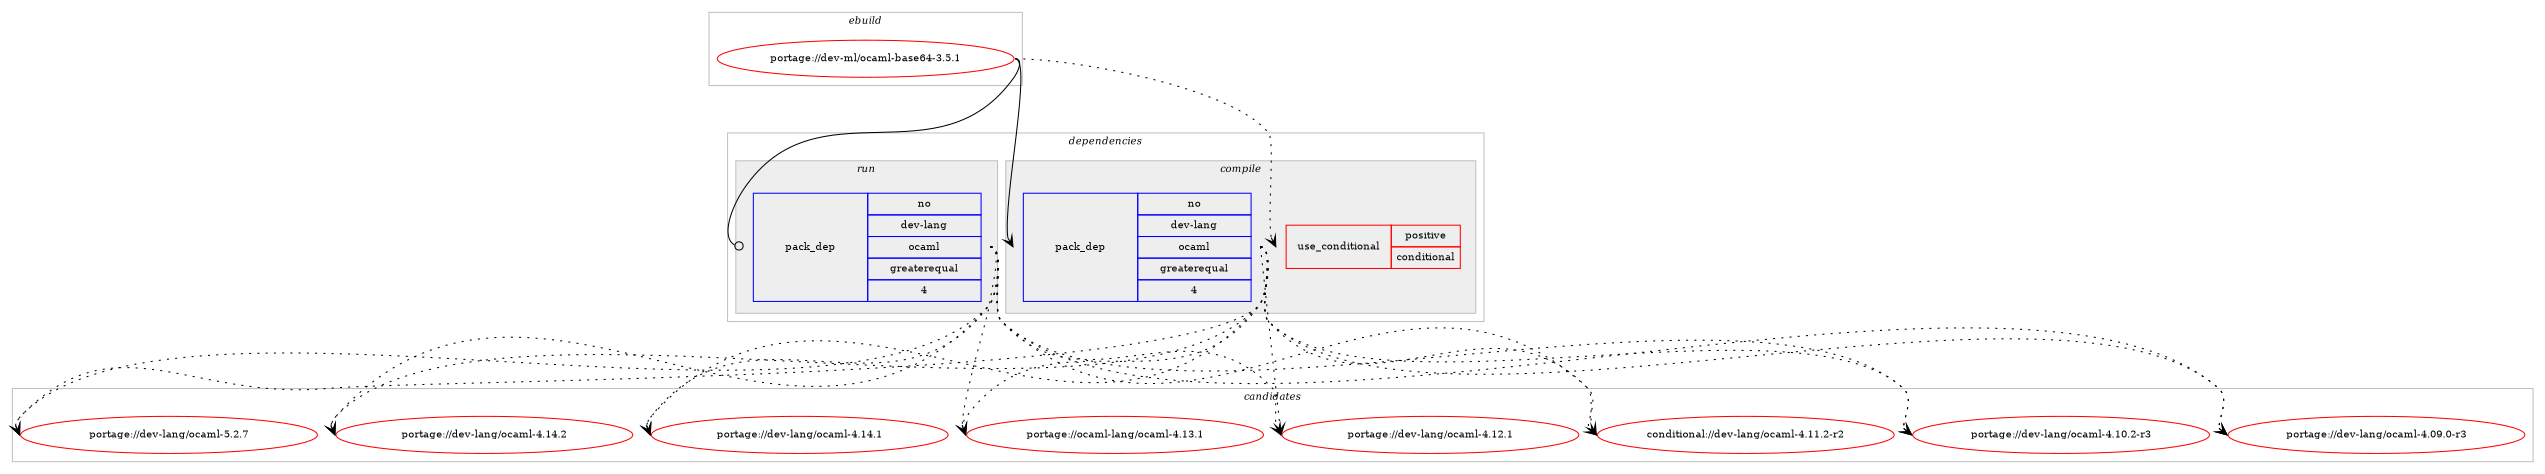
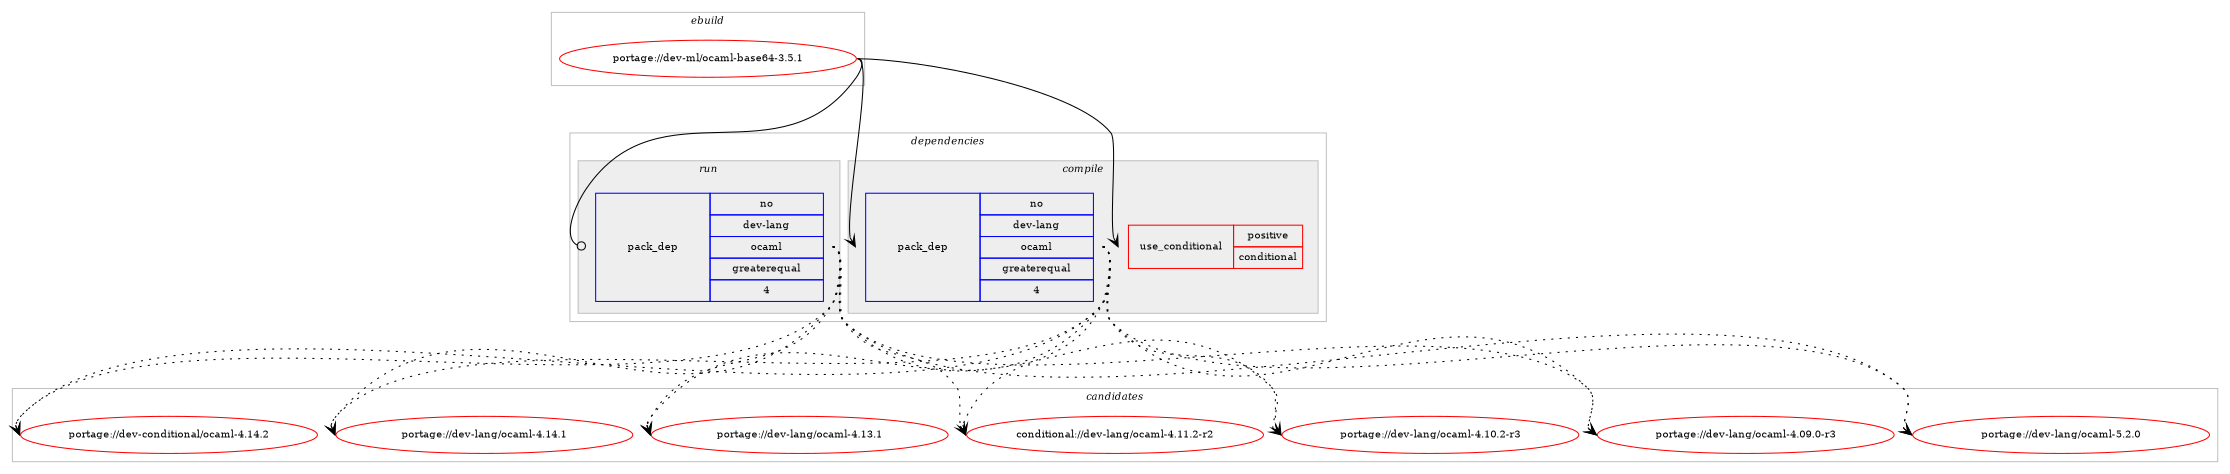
edge "portage://dev-ml/ocaml-base64-3.5.1" -> "use_conditional": style dotted -> solid
node "portage://dev-lang/ocaml-5.2.7": label "portage://dev-lang/ocaml-5.2.7" -> "portage://dev-lang/ocaml-5.2.0"
node "portage://dev-lang/ocaml-4.14.2": label "portage://dev-lang/ocaml-4.14.2" -> "portage://dev-conditional/ocaml-4.14.2"
node "portage://ocaml-lang/ocaml-4.13.1": label "portage://ocaml-lang/ocaml-4.13.1" -> "portage://dev-lang/ocaml-4.13.1"
node "portage://dev-lang/ocaml-4.12.1": removed
